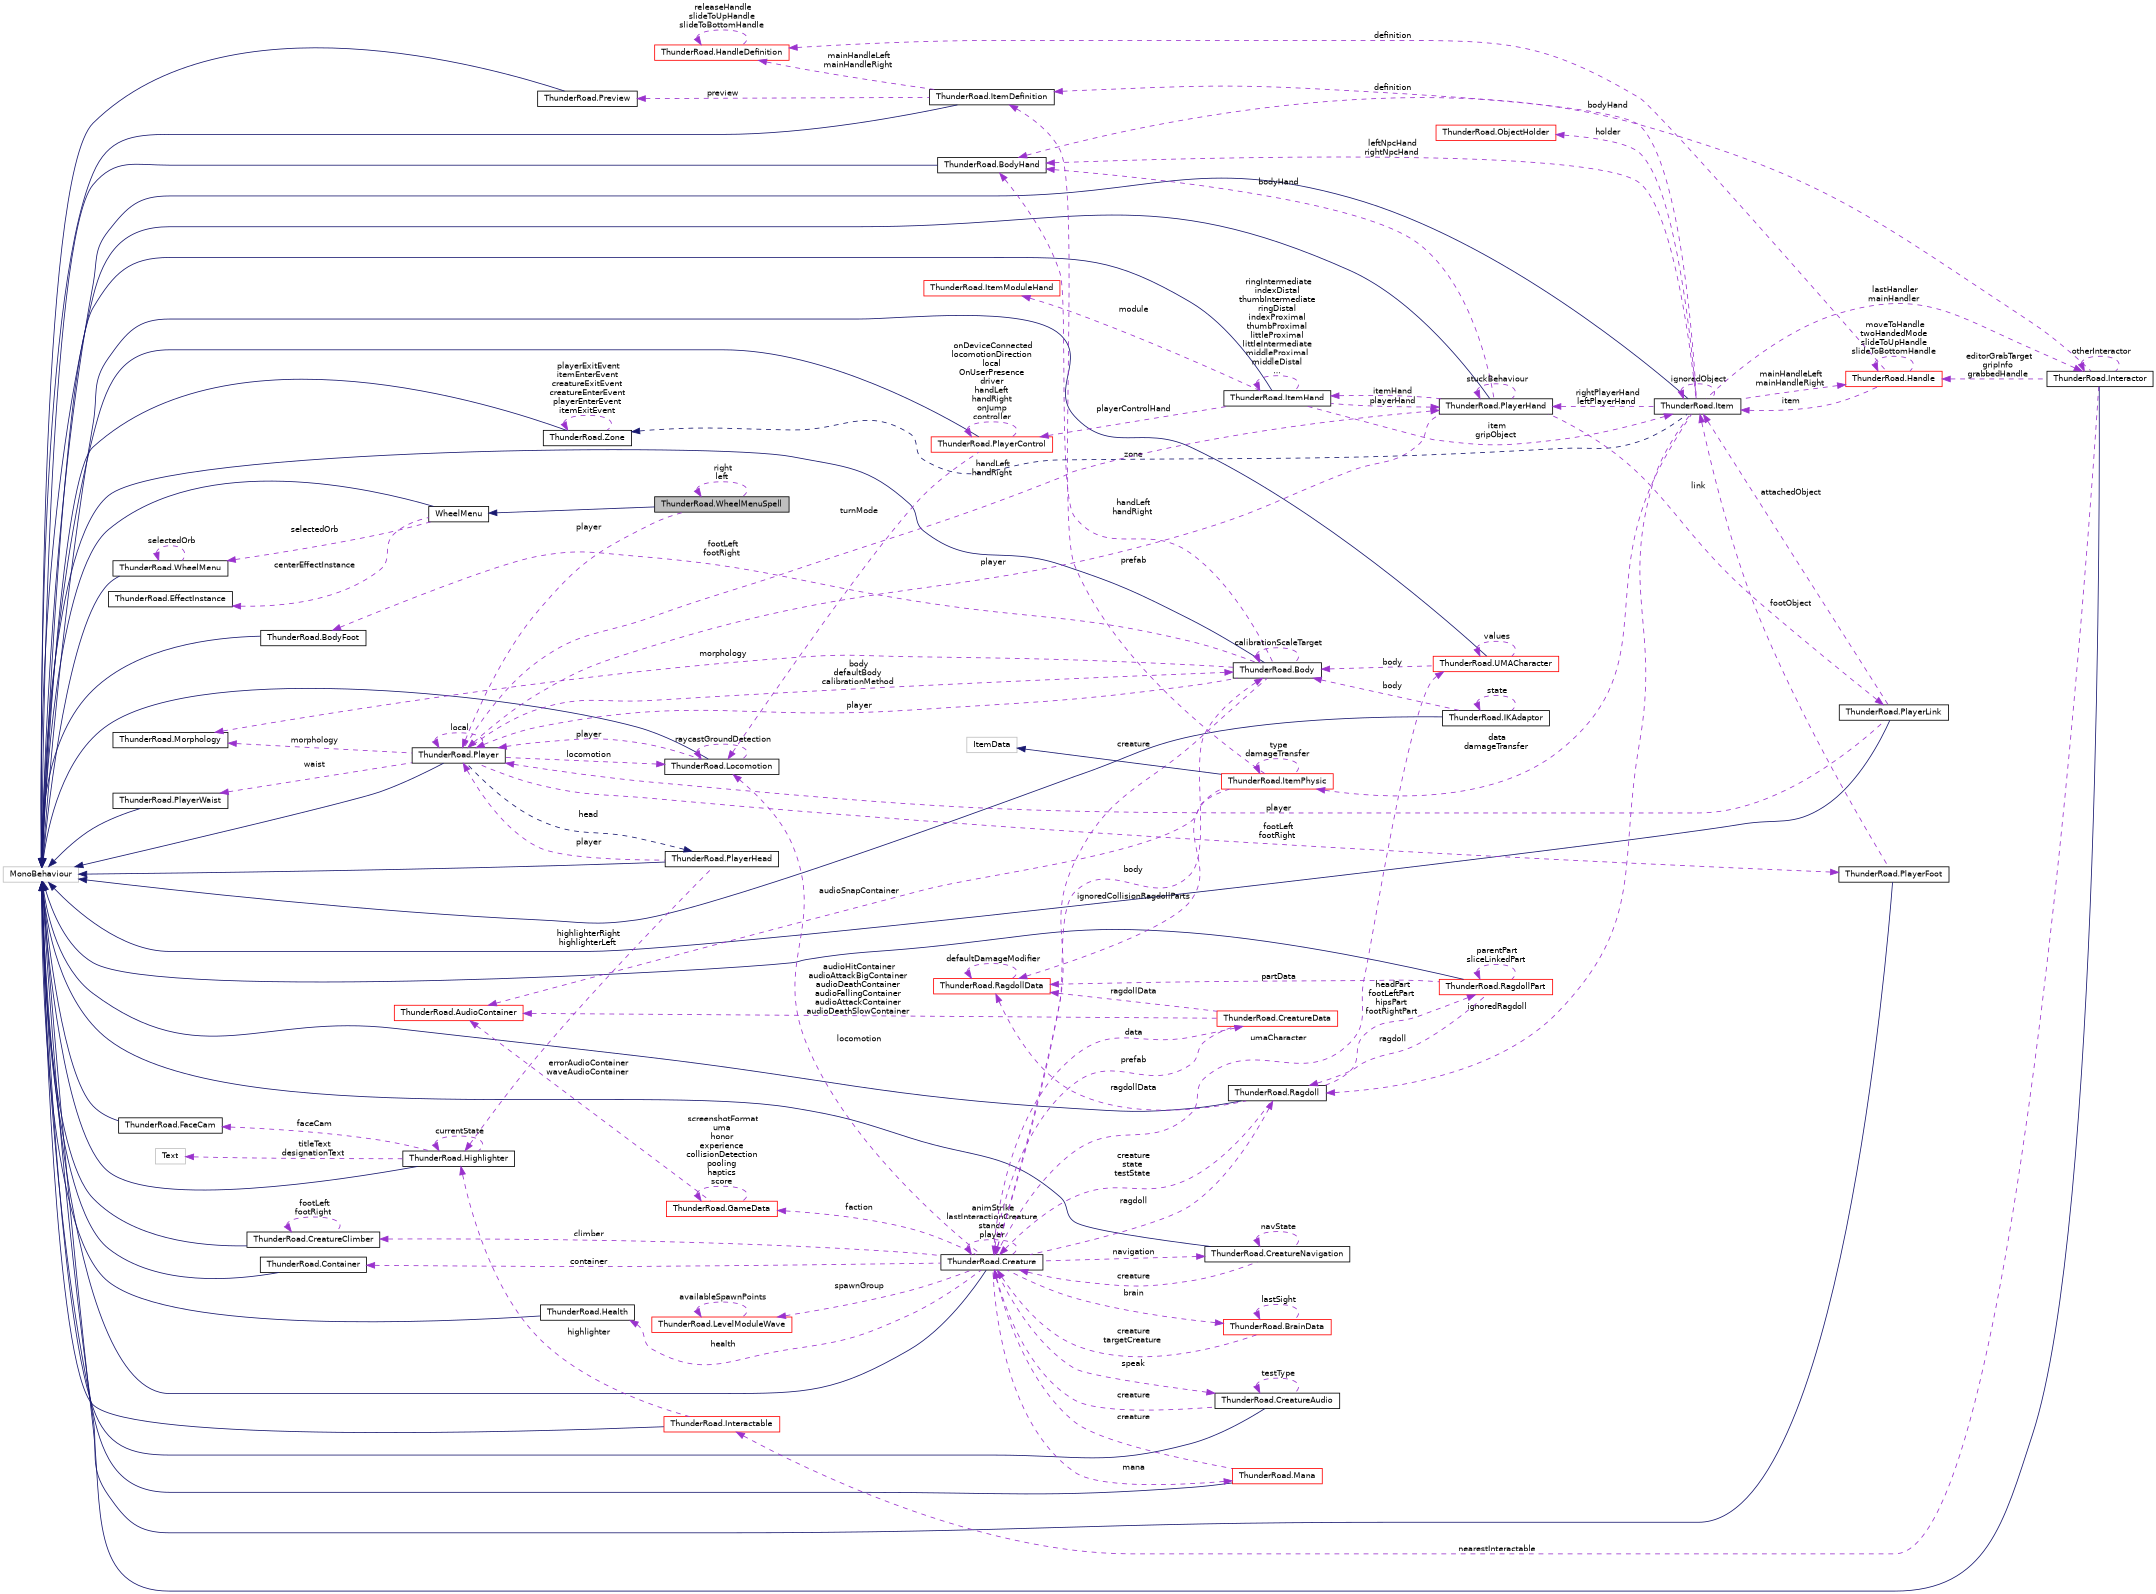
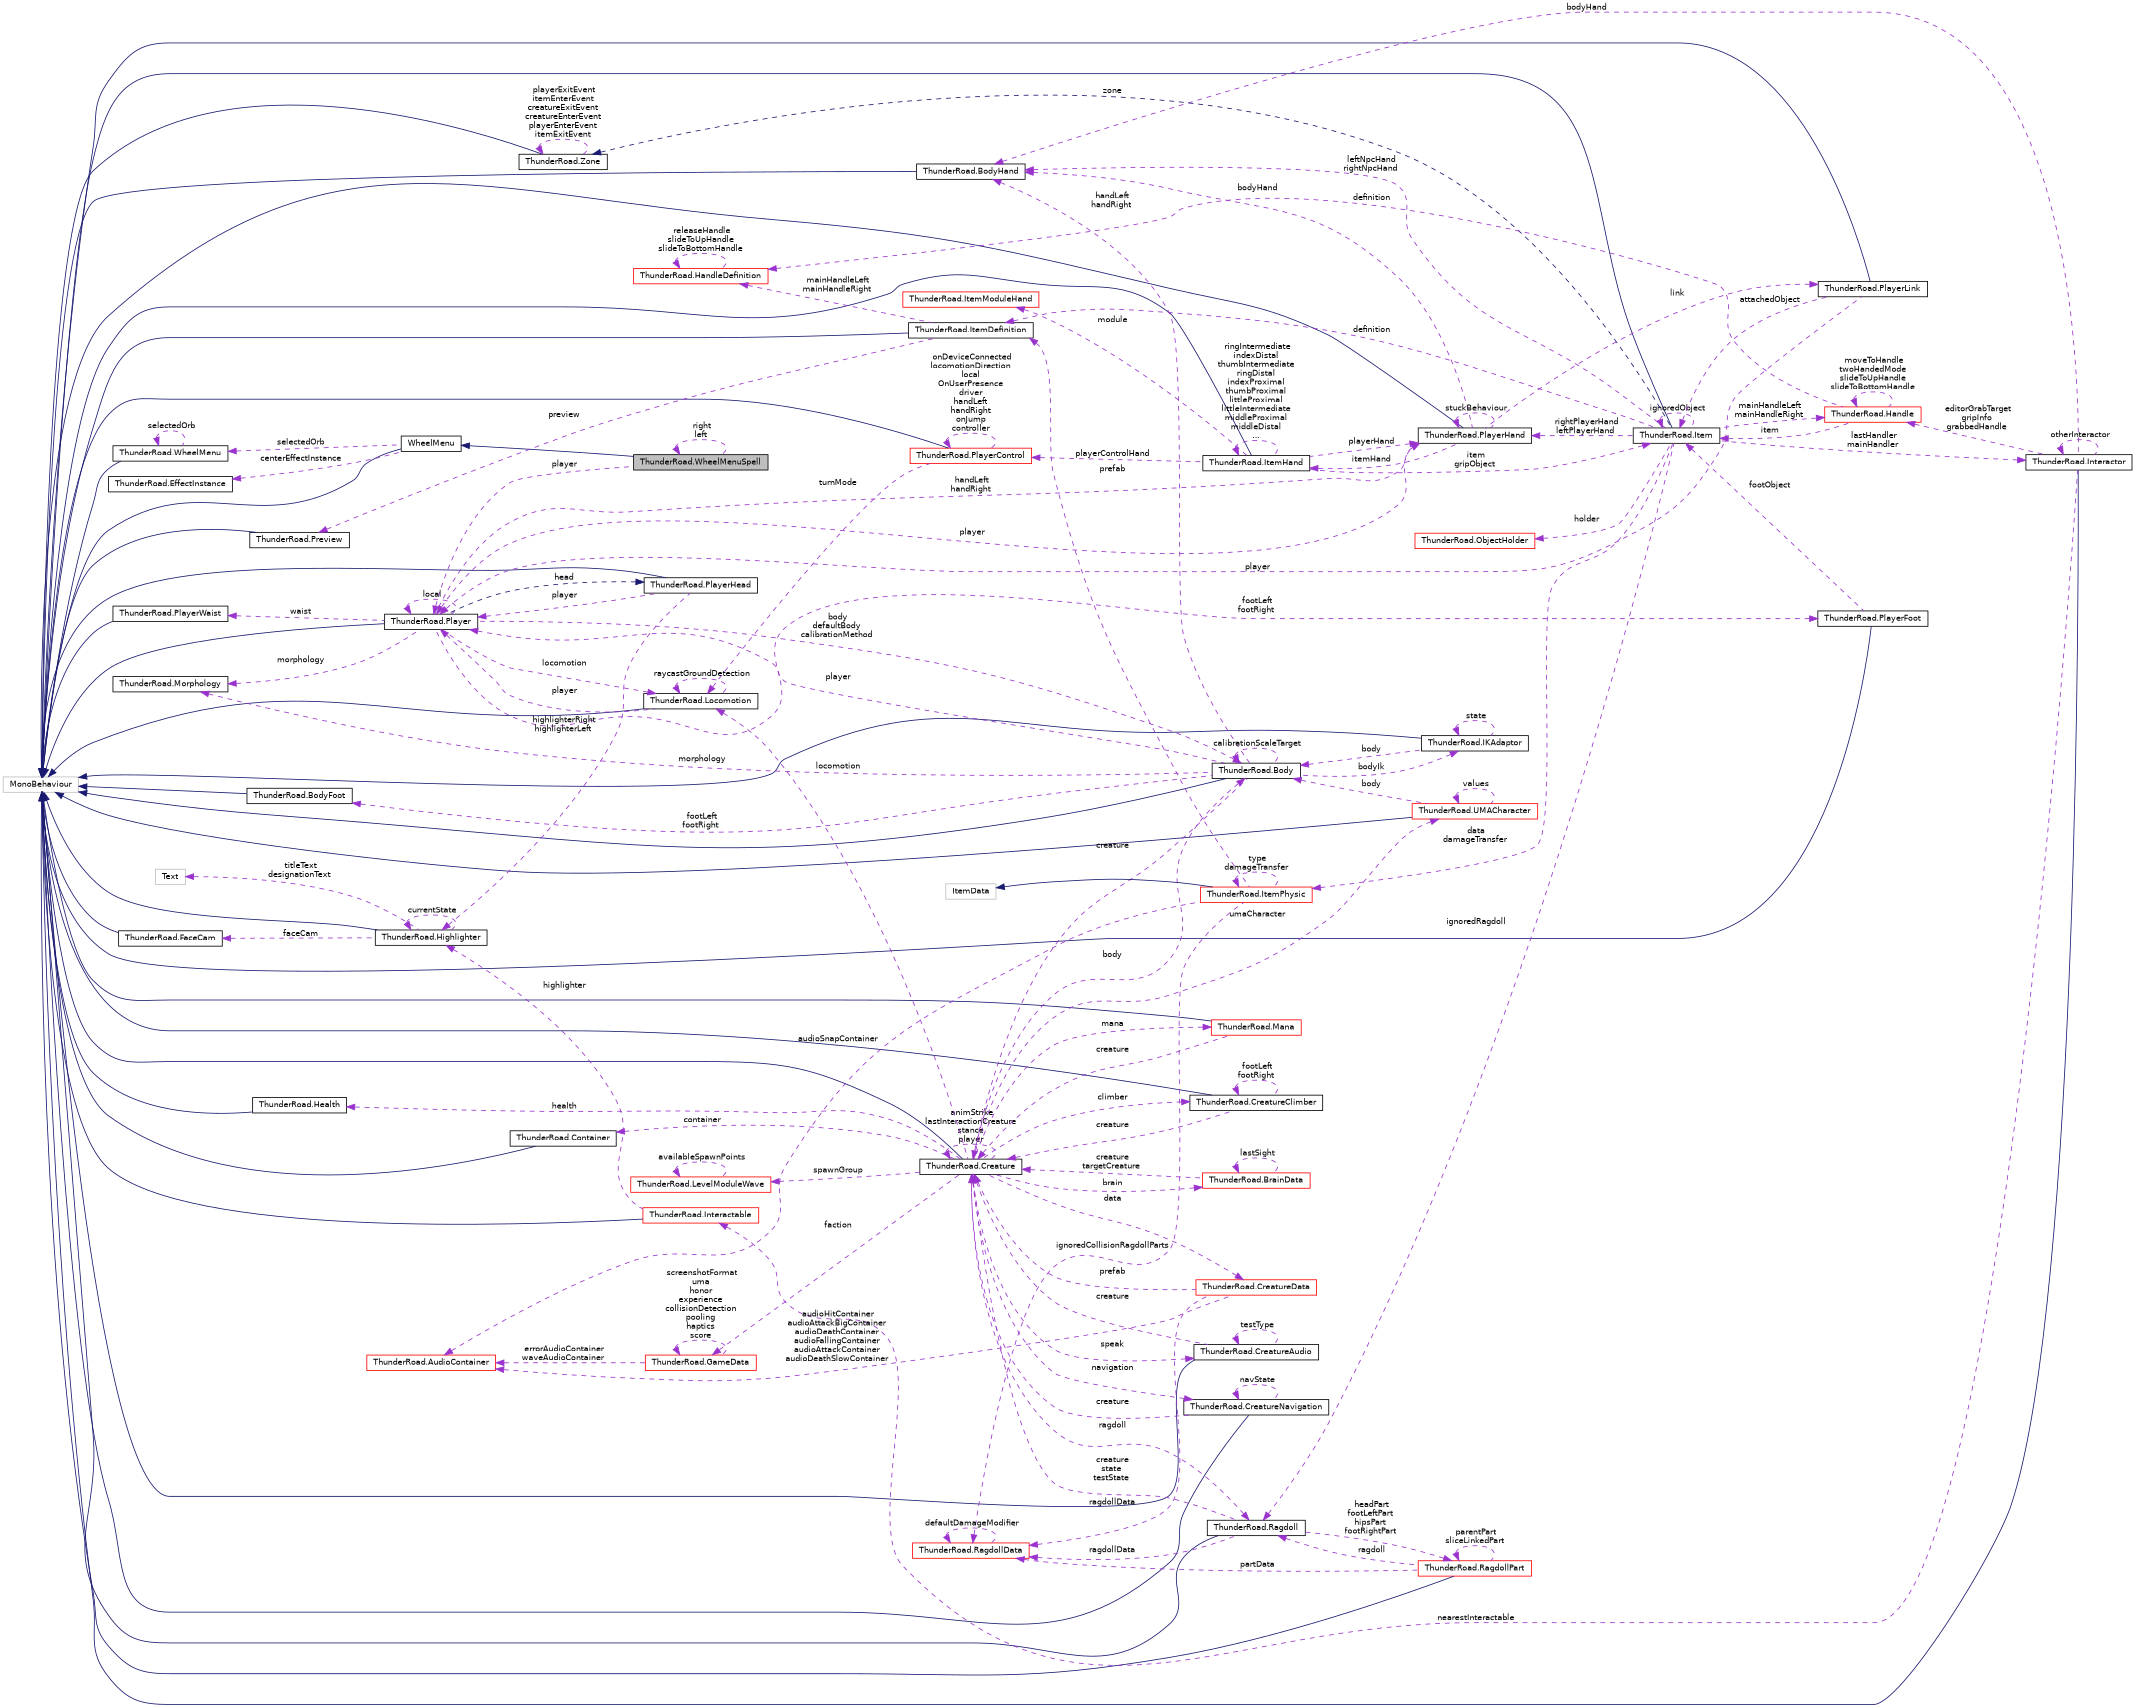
edge "ThunderRoad.Body" -> "ThunderRoad.IKAdaptor": added, label "bodyIk"
edge "ThunderRoad.CreatureClimber" -> "ThunderRoad.Creature": added, label "creature"
